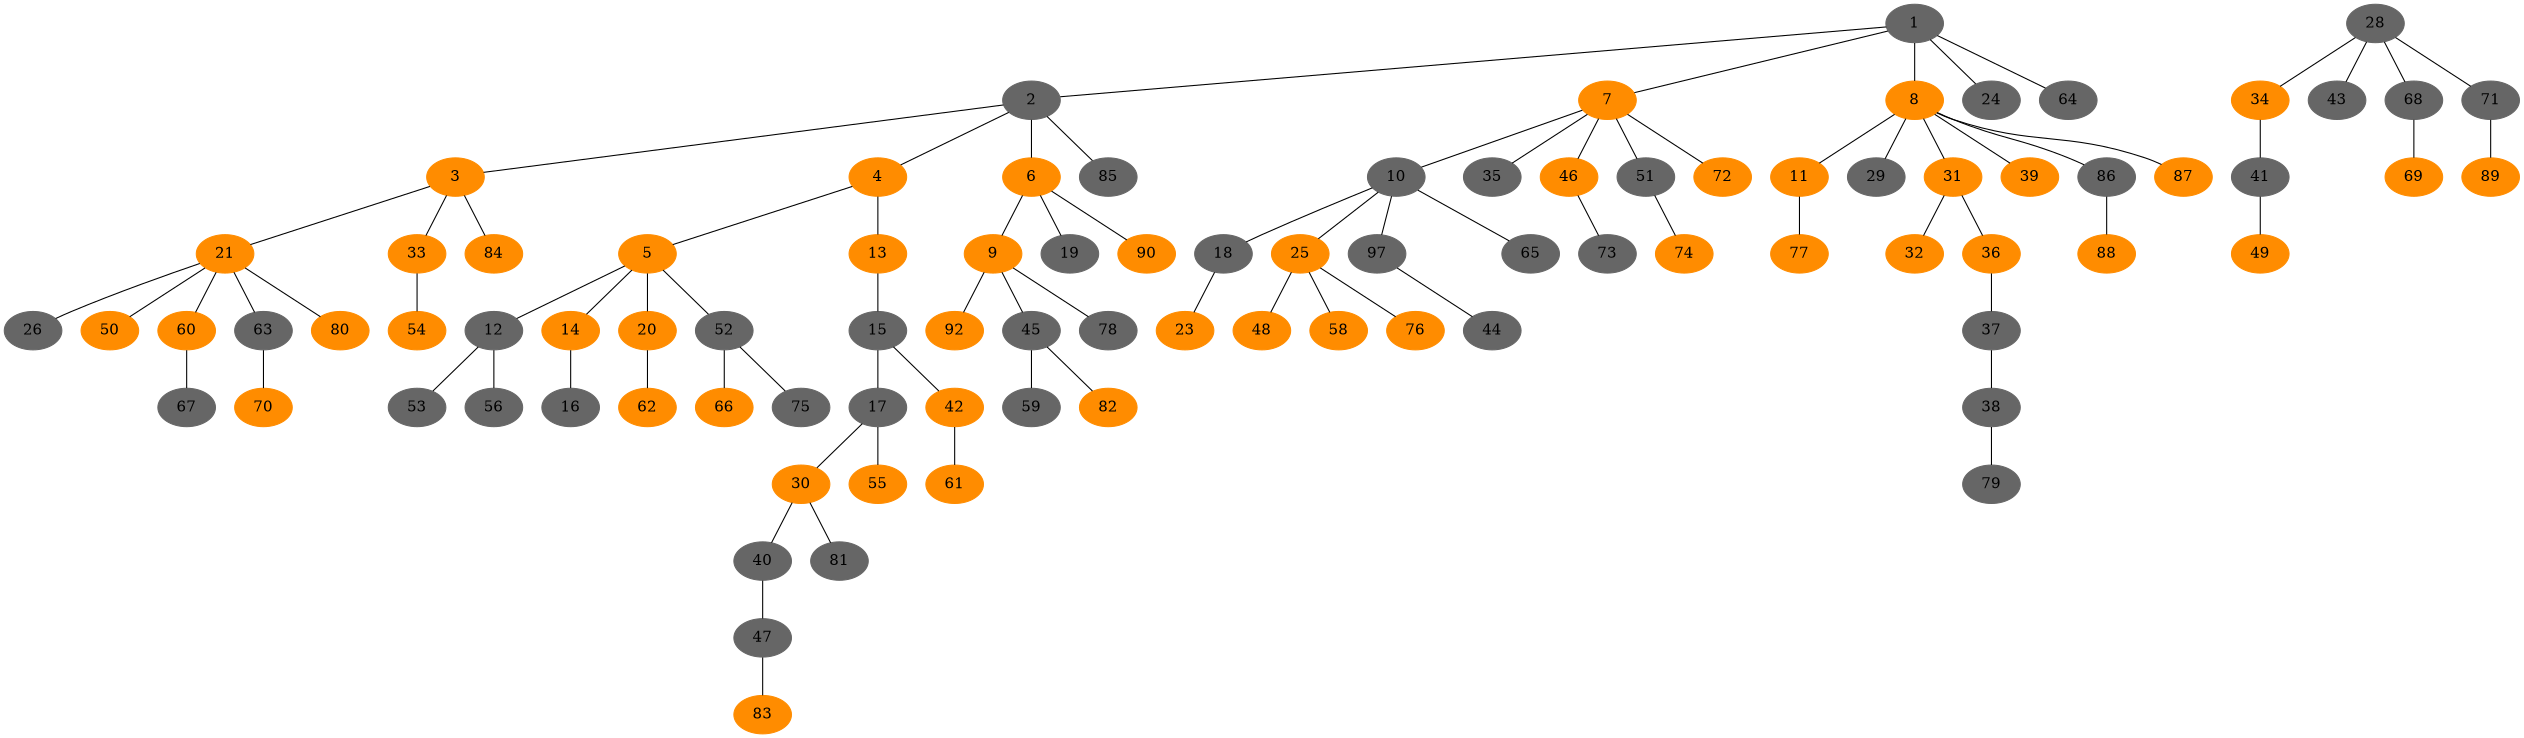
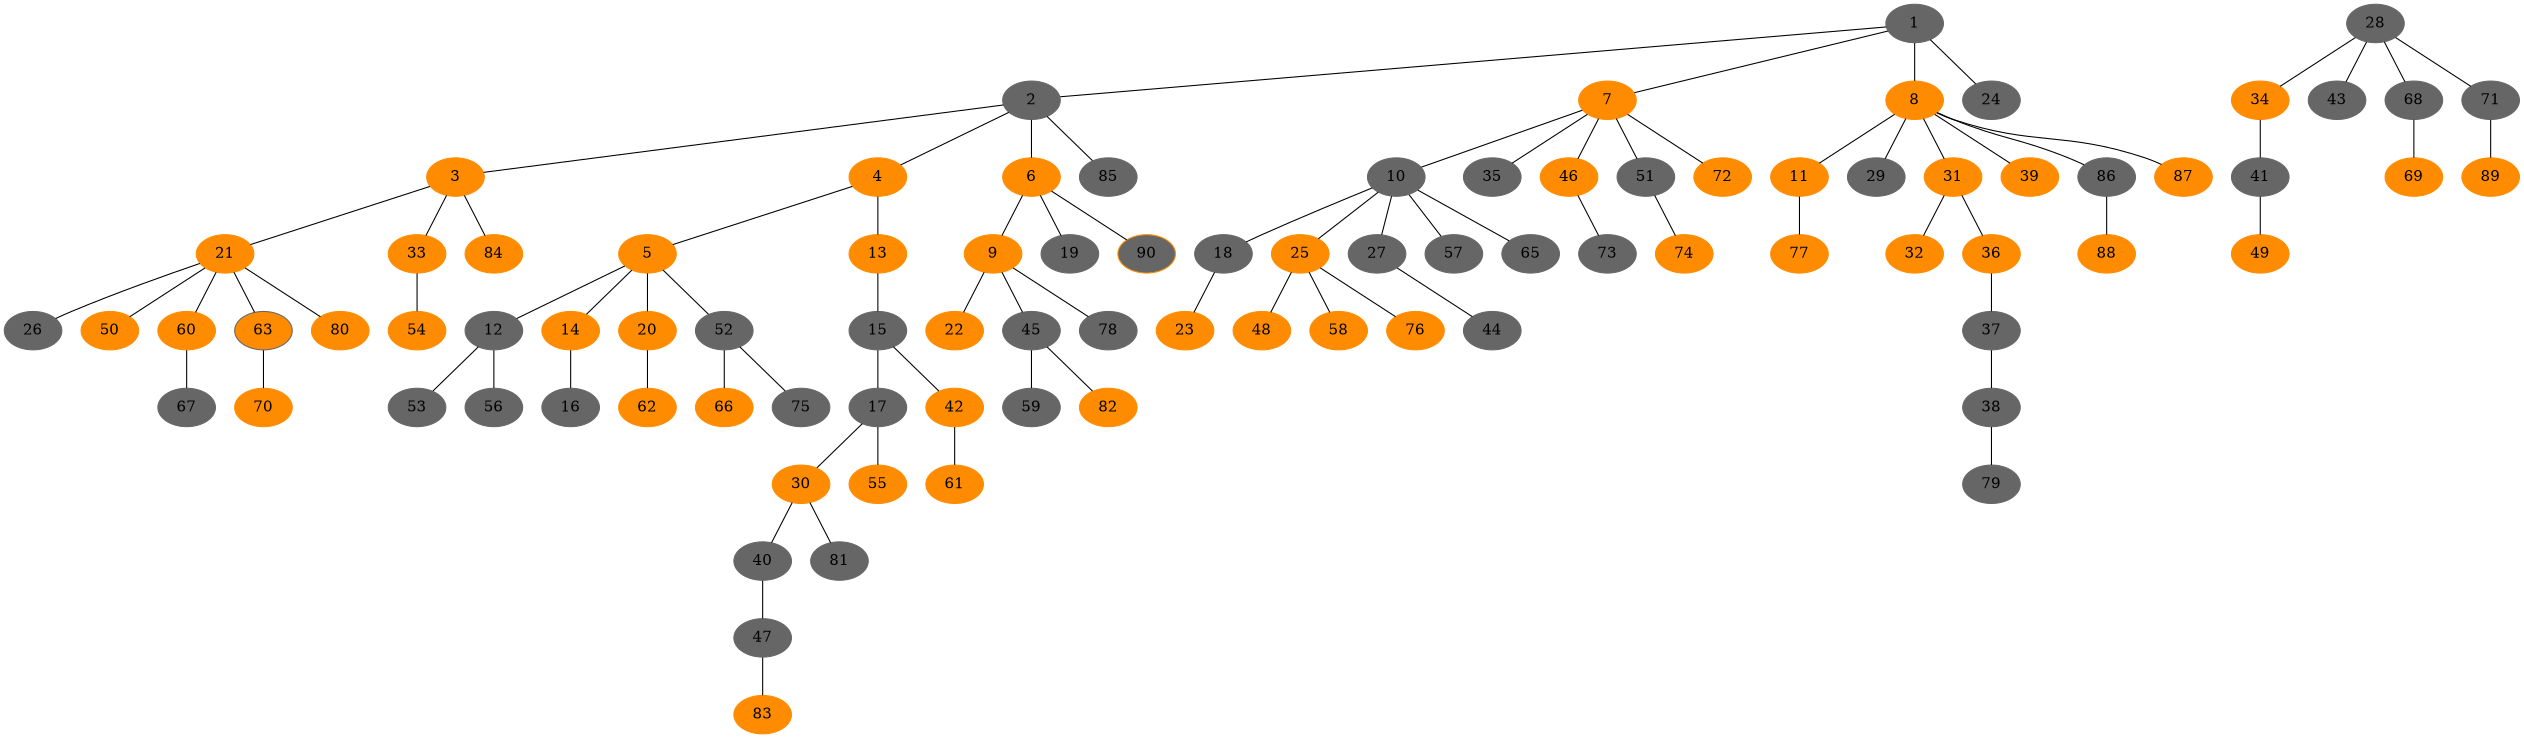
node "64": removed
node "90": fillcolor darkorange -> gray40
node "97": label "97" -> "27"
node "57": added
node "63": fillcolor gray40 -> darkorange
node "92": label "92" -> "22"
